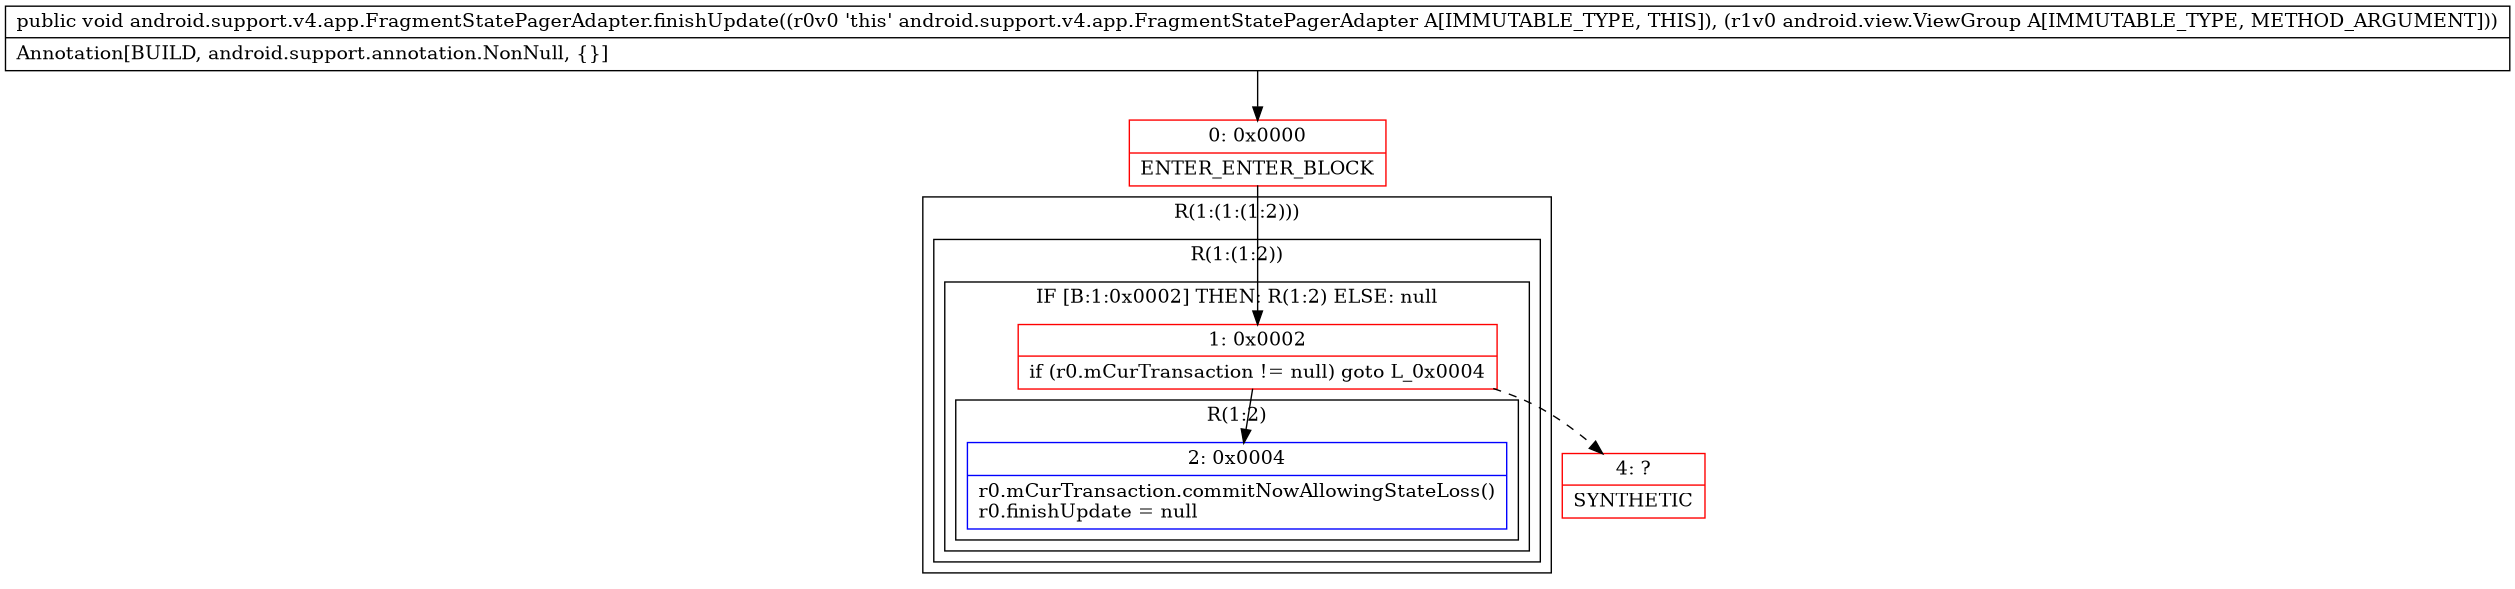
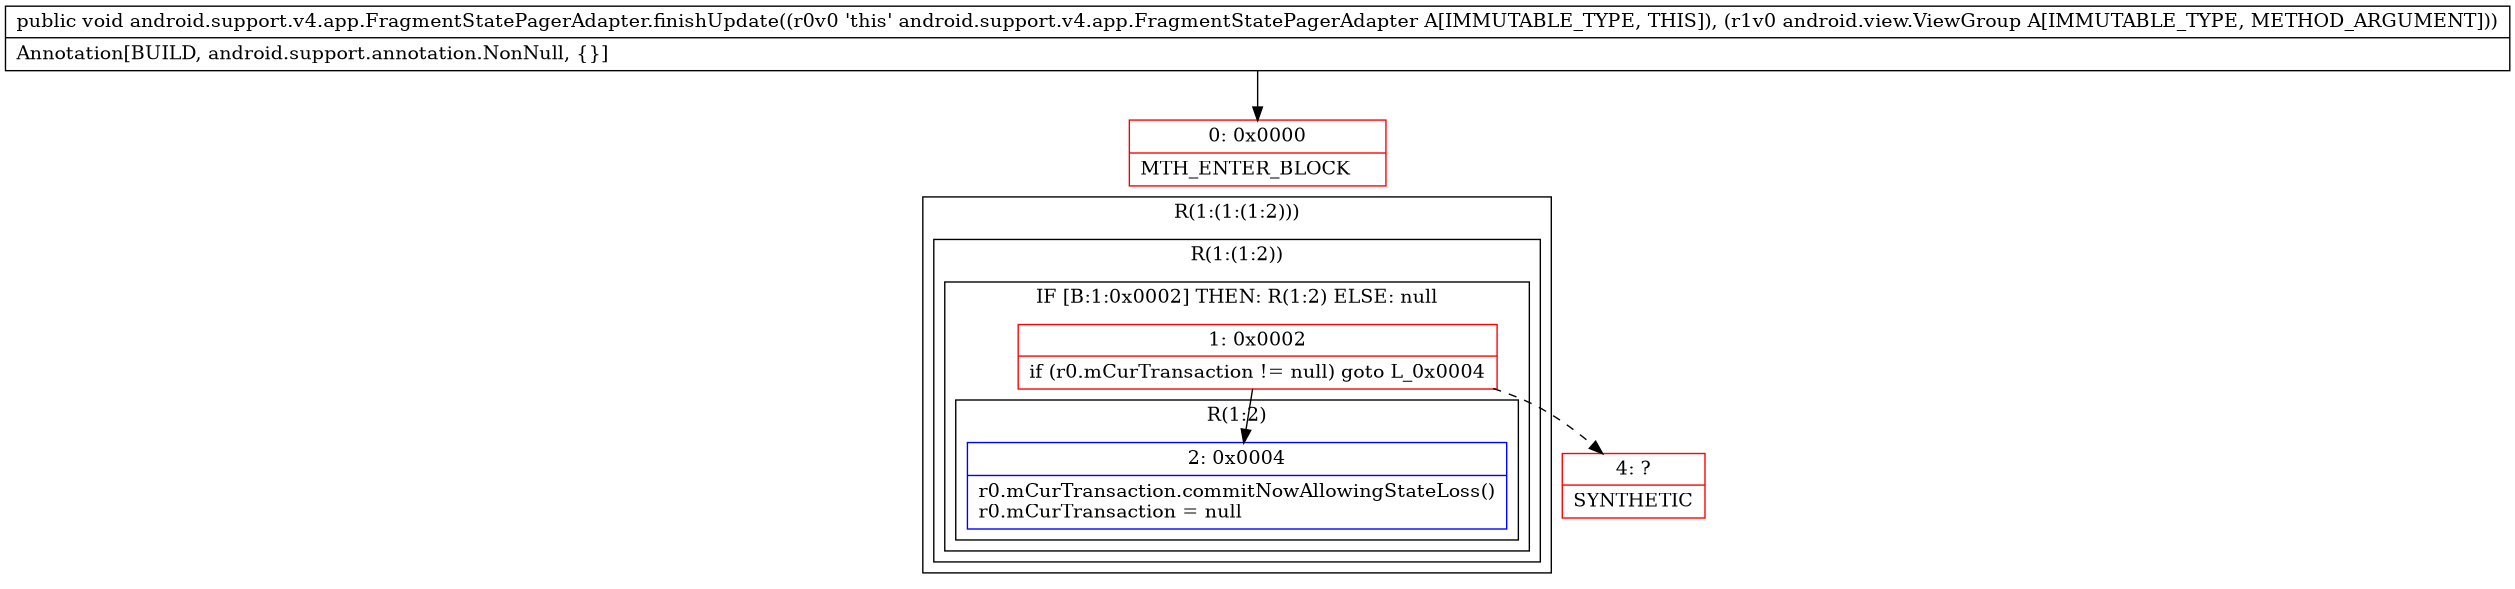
node "0: 0x0000": text "ENTER_ENTER_BLOCK" -> "MTH_ENTER_BLOCK"
edge "0: 0x0000" -> "1: 0x0002": removed
node "2: 0x0004": text "r0.finishUpdate = null" -> "r0.mCurTransaction = null"
